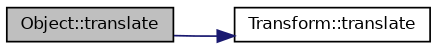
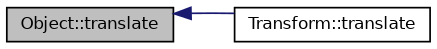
edge "Object::translate" -> "Transform::translate": reversed
